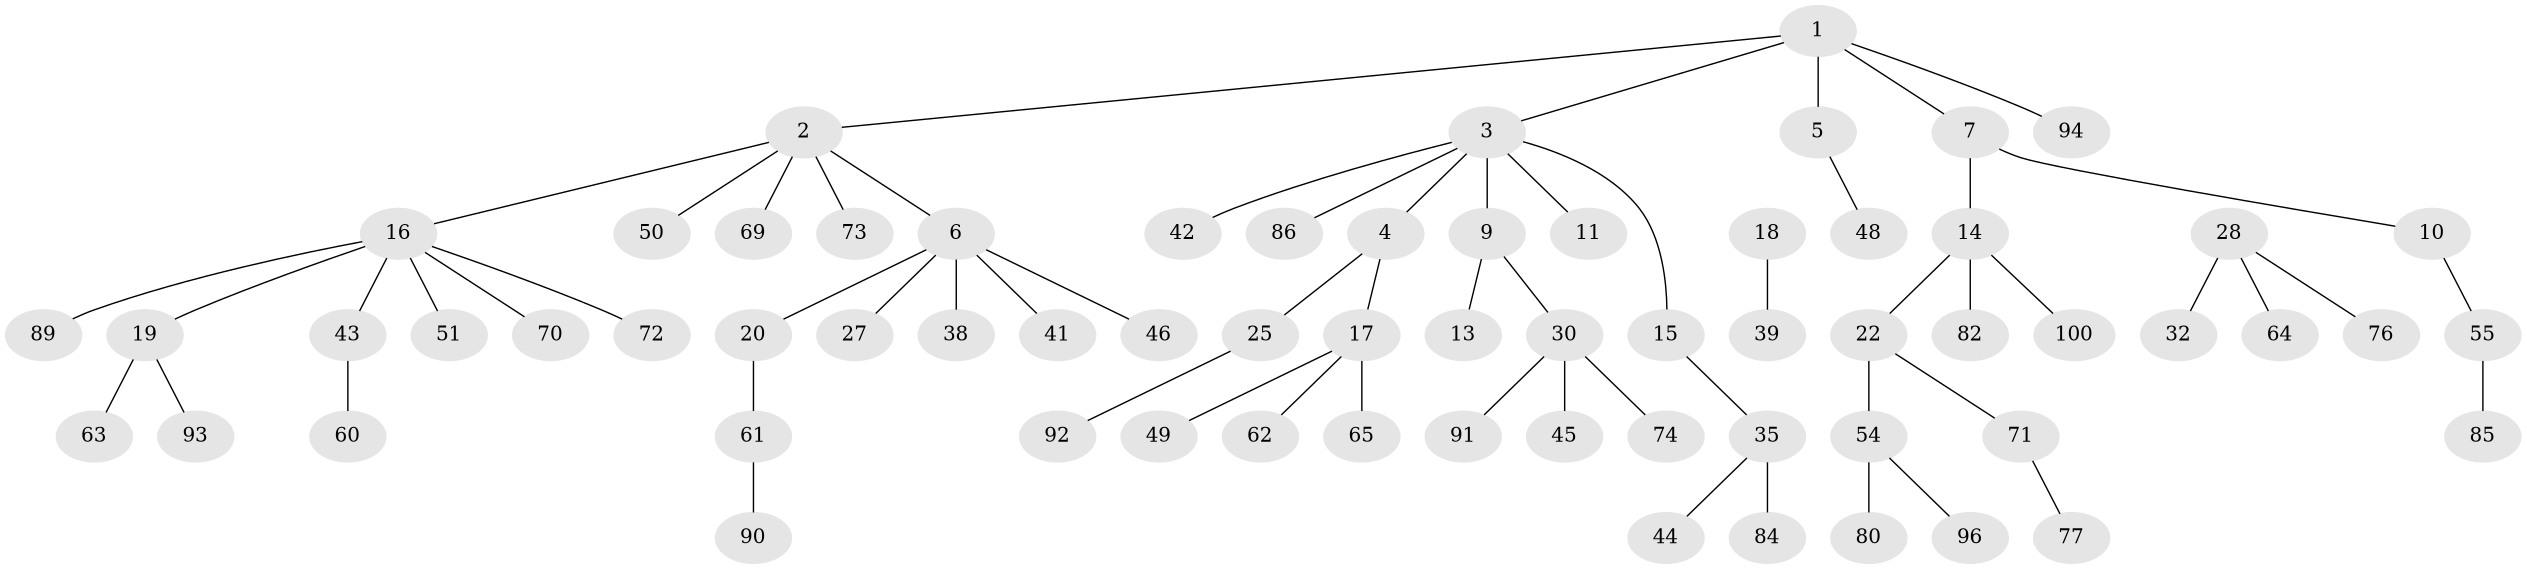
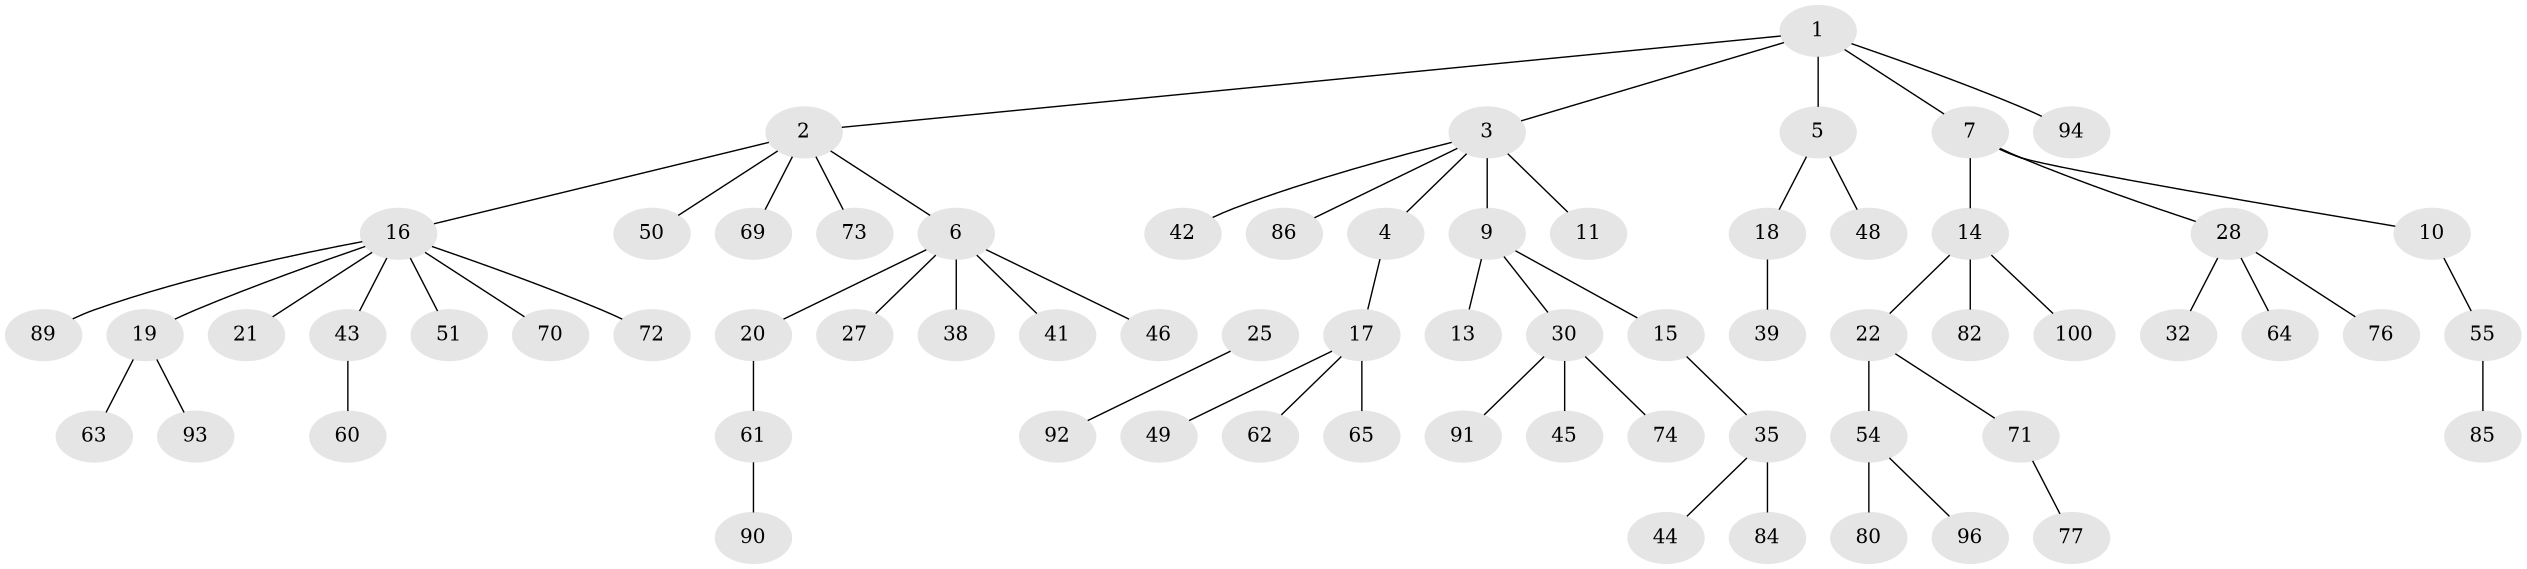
edge "5" -- "18": added
edge "7" -- "28": added
edge "3" -- "15": now "9" -- "15"
edge "4" -- "25": removed
node "21": added
